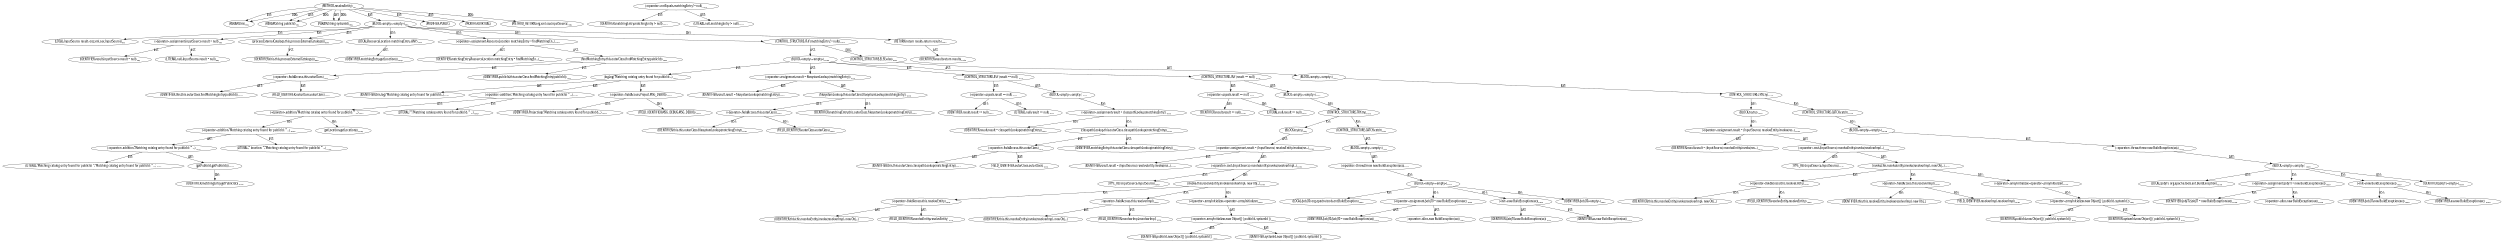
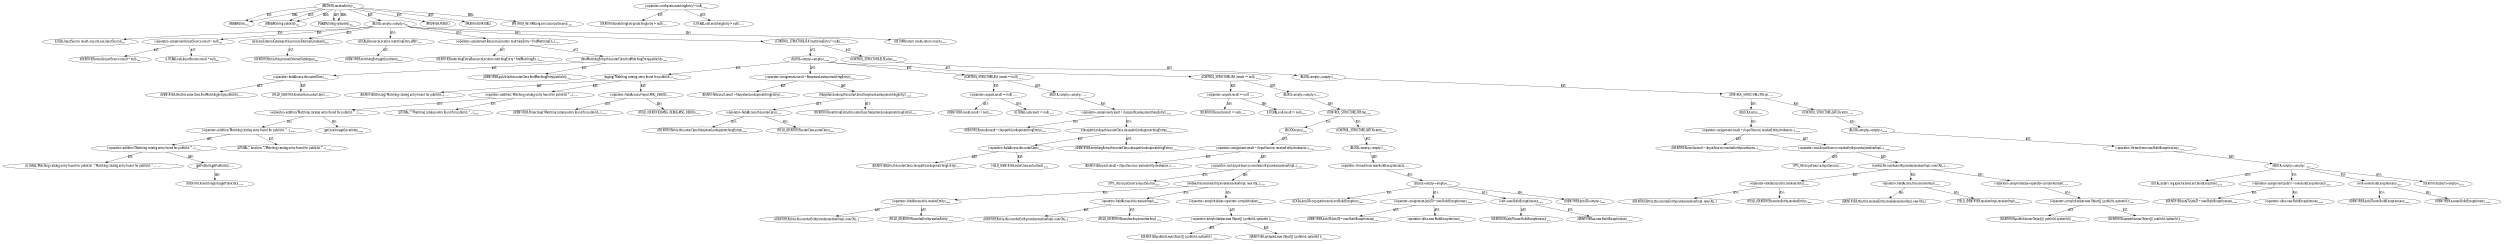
edge "(CONTROL_STRUCTURE,IF,if (matchingEntry != null))" -> "(CONTROL_STRUCTURE,ELSE,else)": label "DDG: " -> "AST: "
node "(IDENTIFIER,result,return result;)": removed
